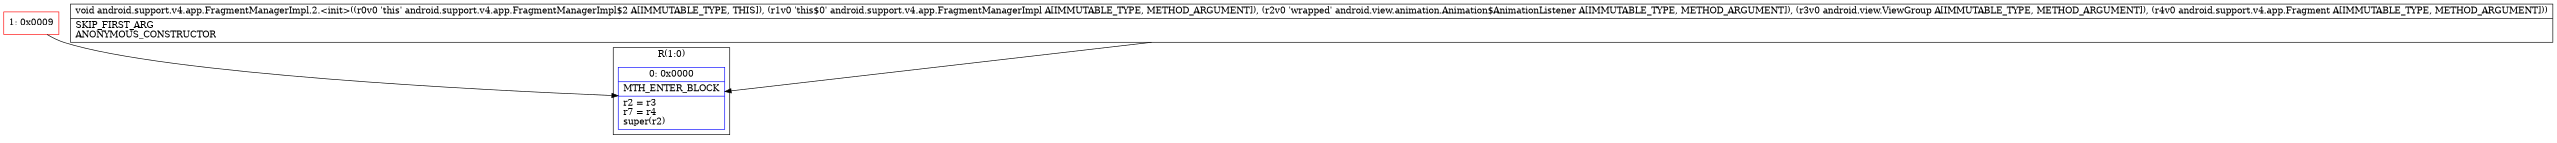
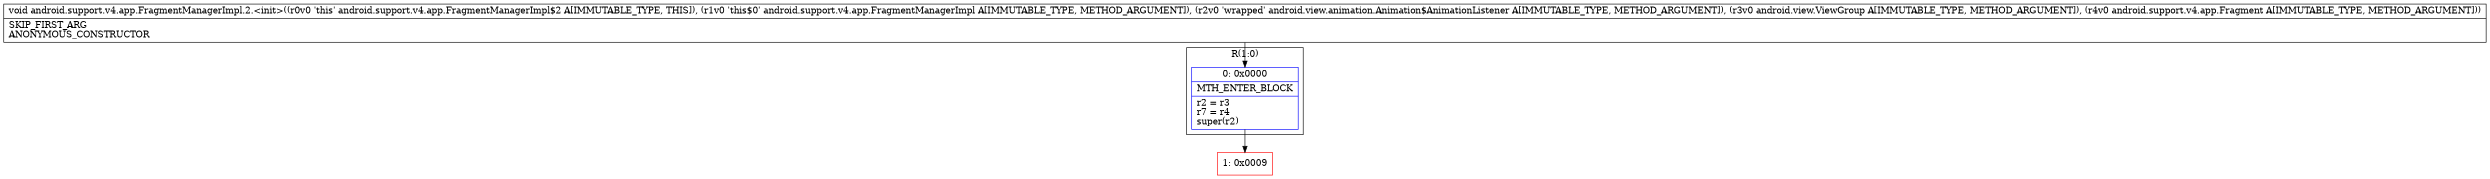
edge "1: 0x0009" -> "0: 0x0000": reversed
